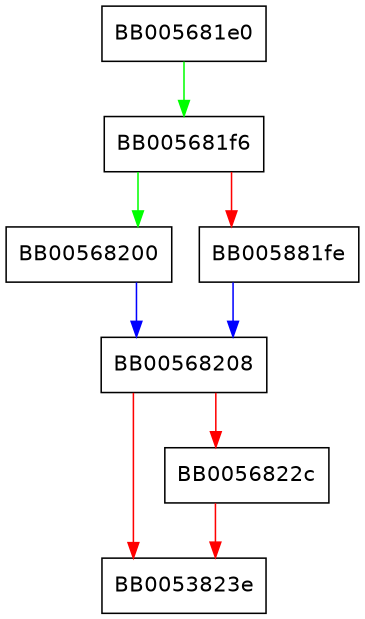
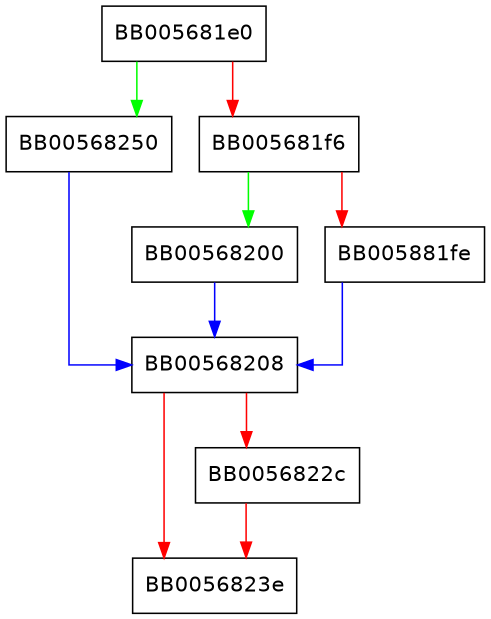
edge "BB005681e0" -> "BB005681f6": color green -> red
node "BB00568250": added
node "BB0053823e": label "BB0053823e" -> "BB0056823e"
